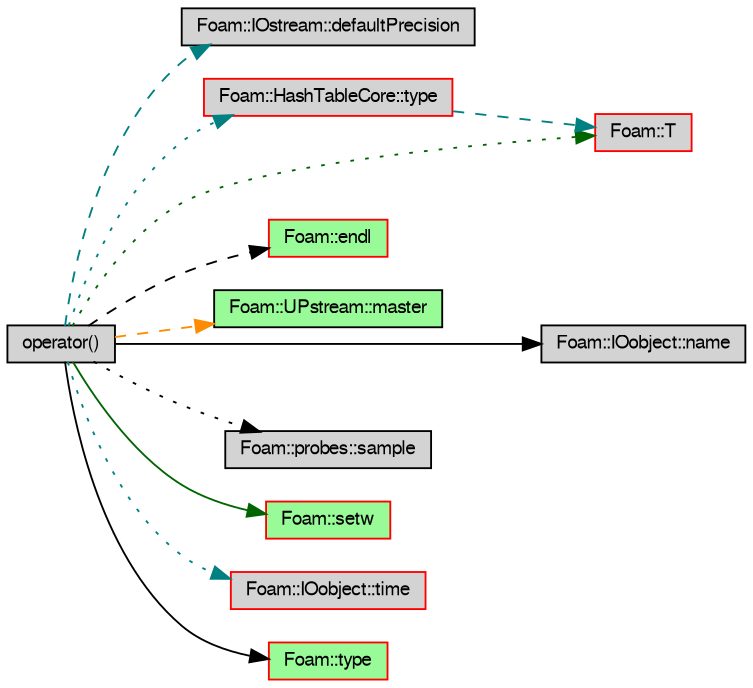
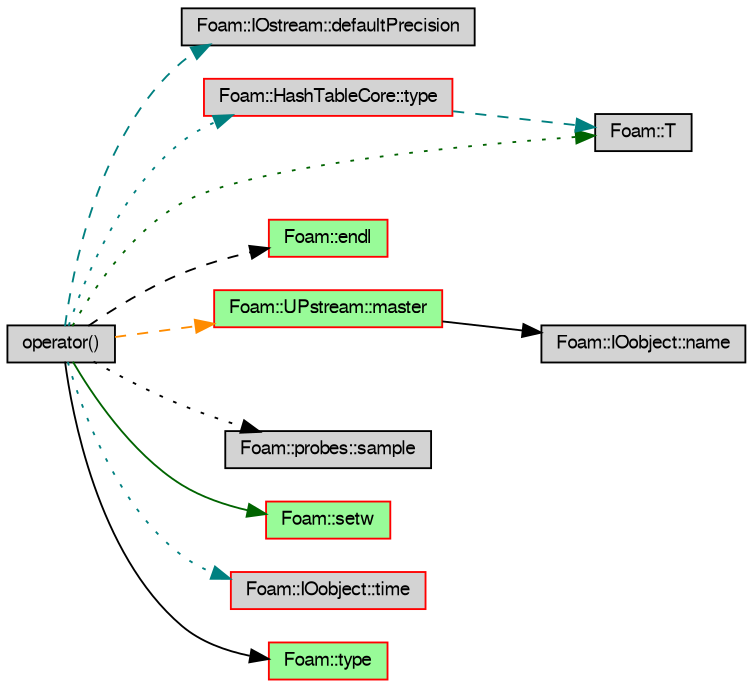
node "Foam::T": color red -> black
node "Foam::UPstream::master": color black -> red
edge "operator()" -> "Foam::IOobject::name": now "Foam::UPstream::master" -> "Foam::IOobject::name"
